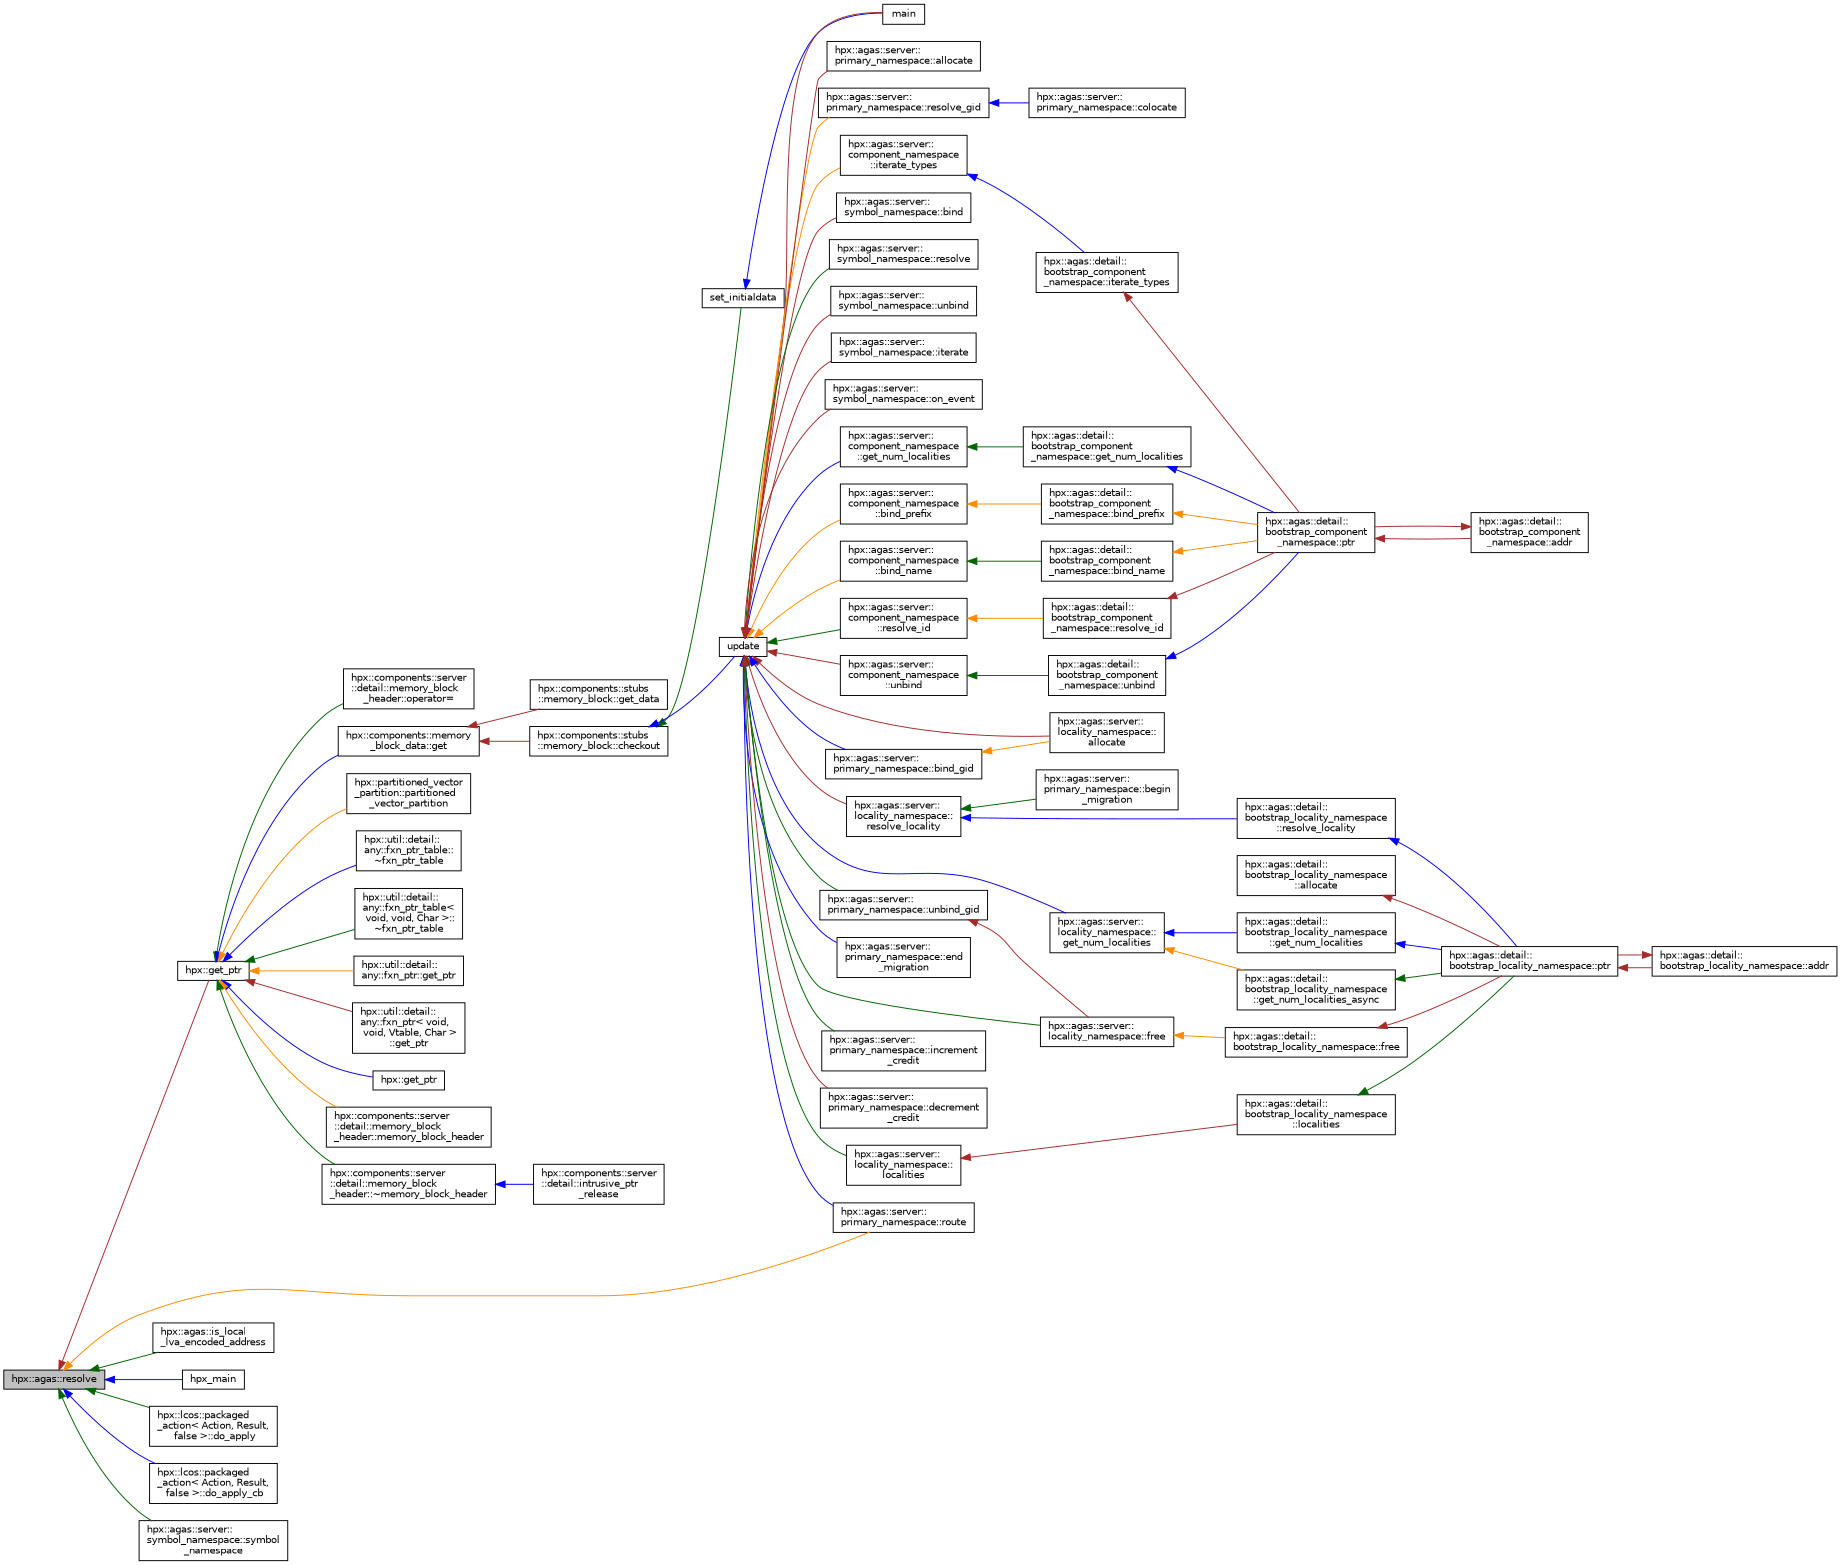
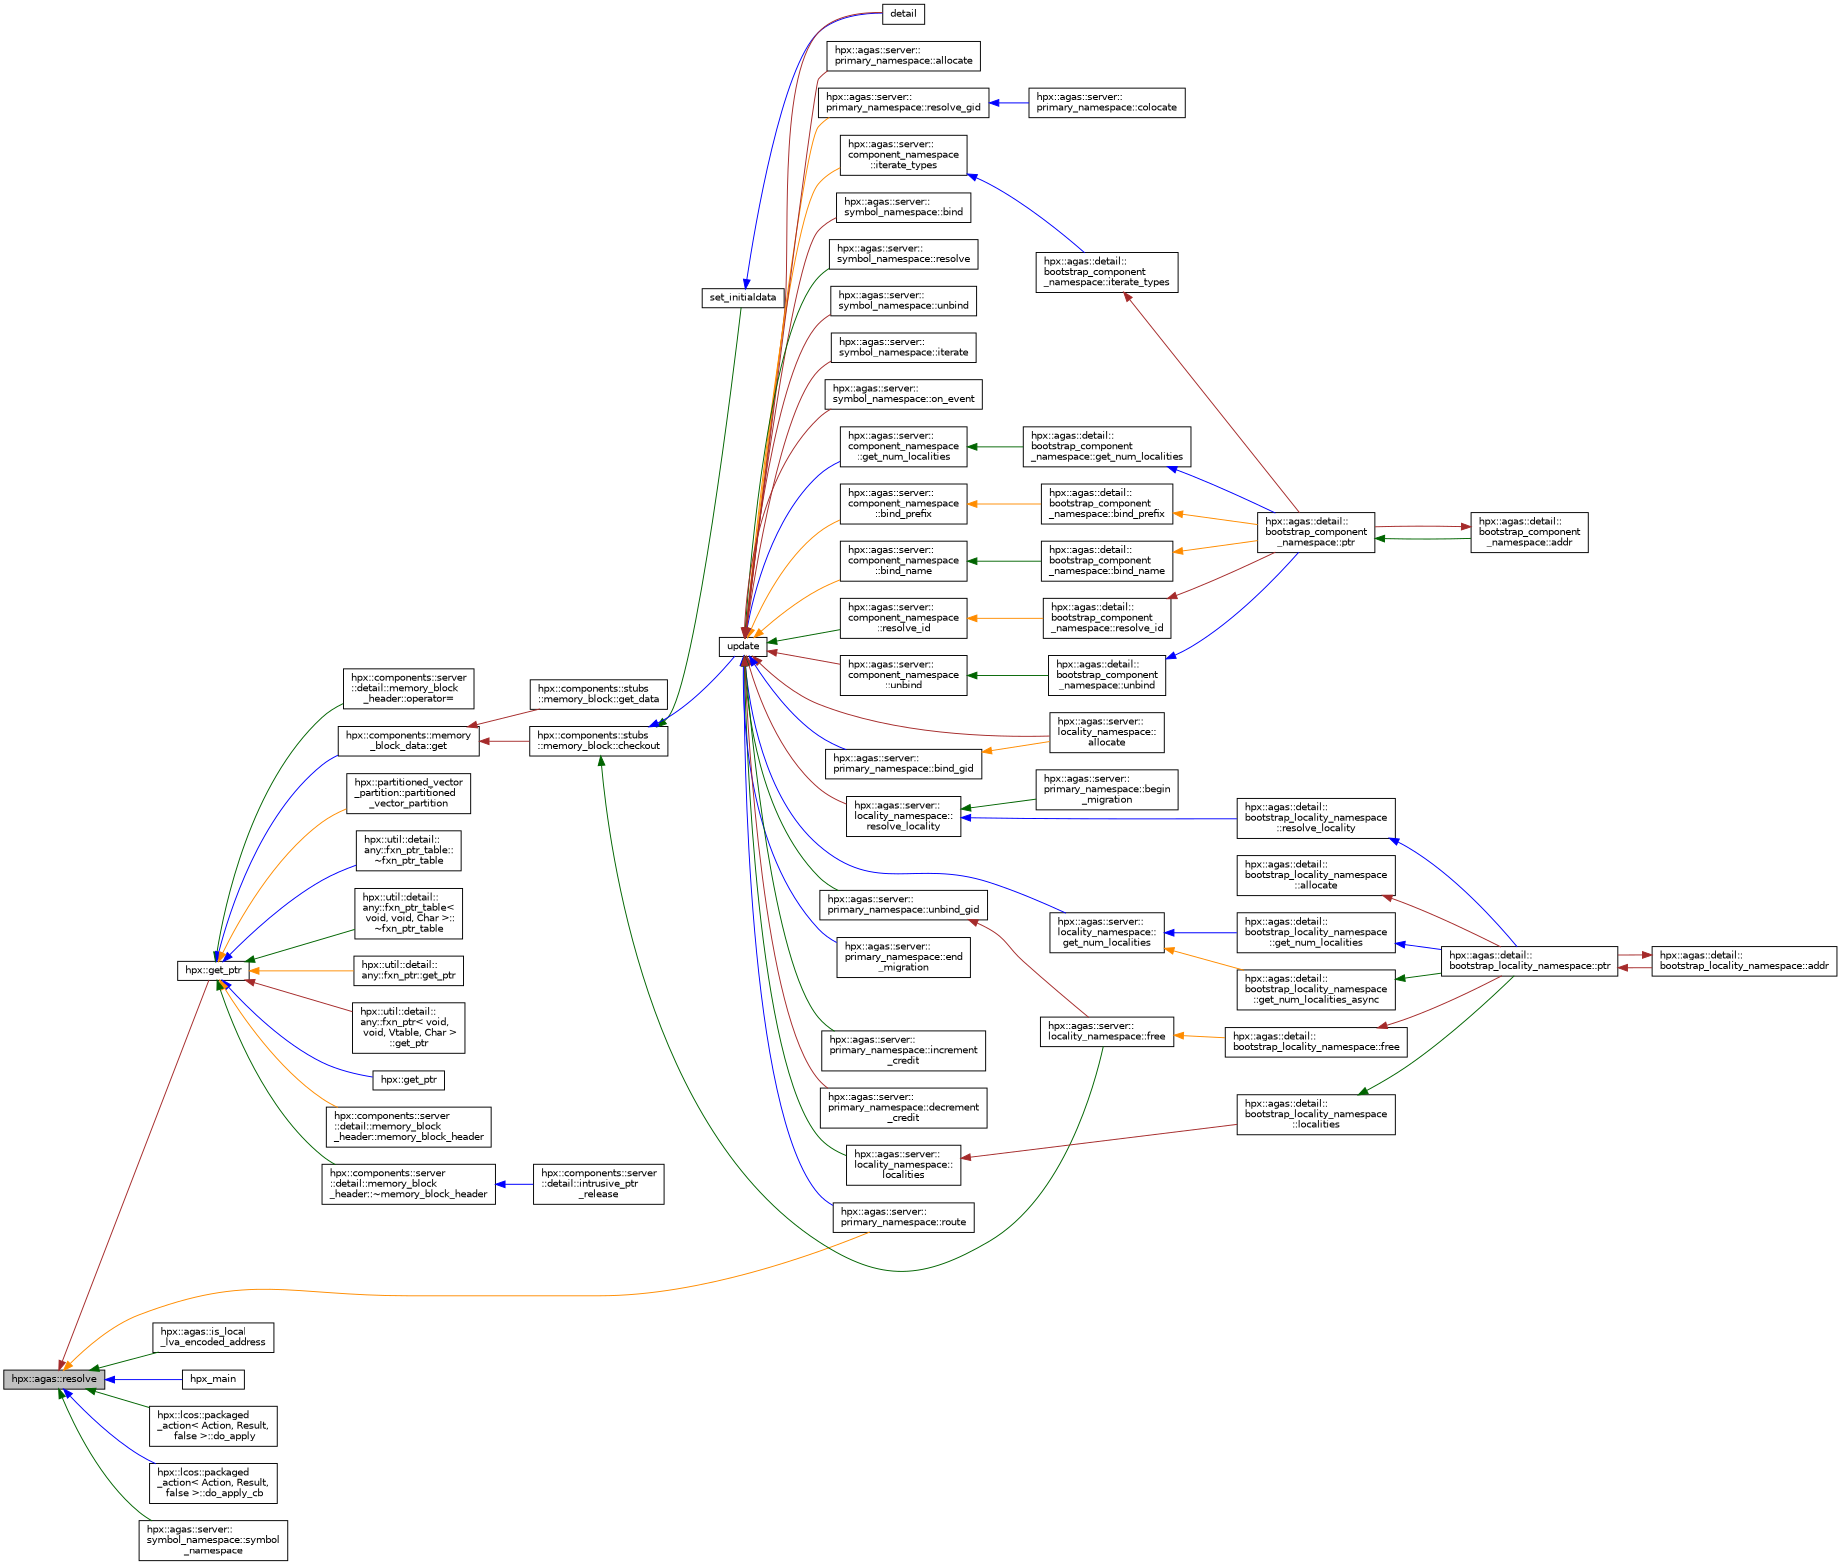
node "main": label "main" -> "detail"
edge "hpx::agas::detail:: bootstrap_component _namespace::addr" -> "hpx::agas::detail:: bootstrap_component _namespace::ptr": color brown -> darkgreen
edge "hpx::agas::server:: locality_namespace::free" -> "update": now "hpx::agas::server:: locality_namespace::free" -> "hpx::components::stubs ::memory_block::checkout"
